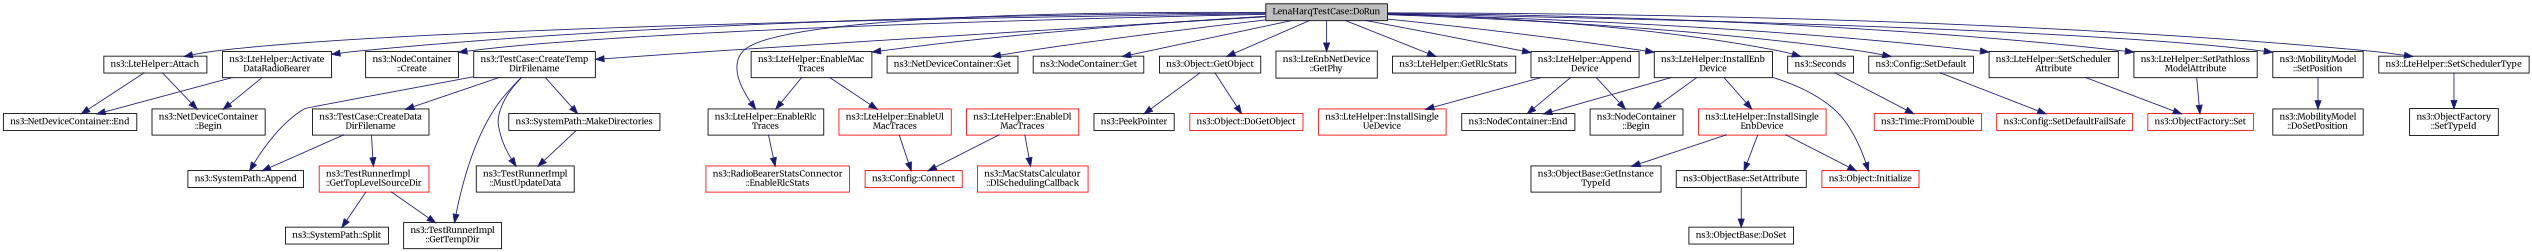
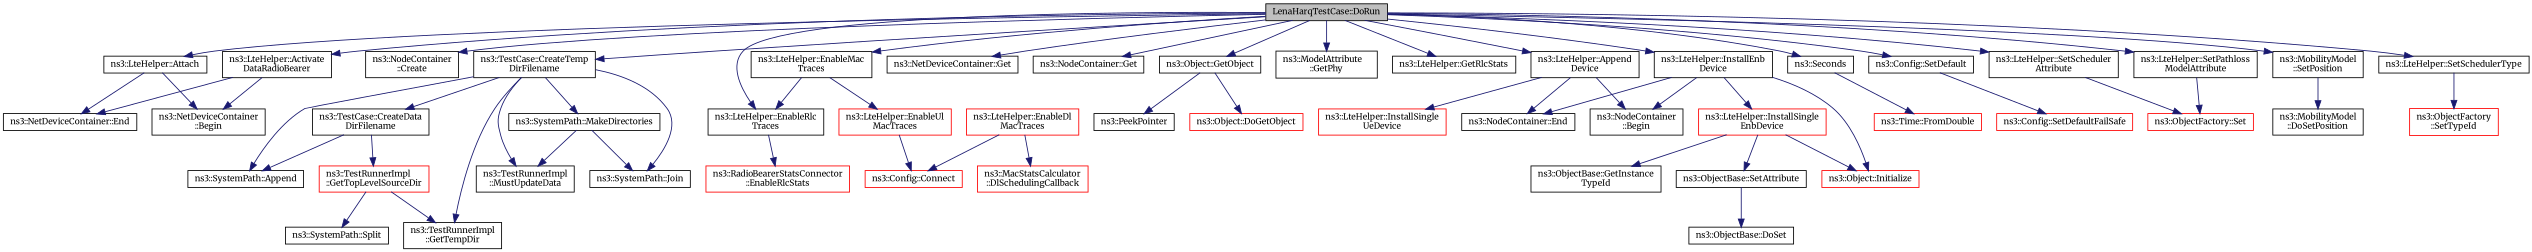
node "ns3::LteEnbNetDevice ::GetPhy": label "ns3::LteEnbNetDevice ::GetPhy" -> "ns3::ModelAttribute ::GetPhy"
node "ns3::ObjectFactory ::SetTypeId": color black -> red
node "ns3::SystemPath::Join": added
